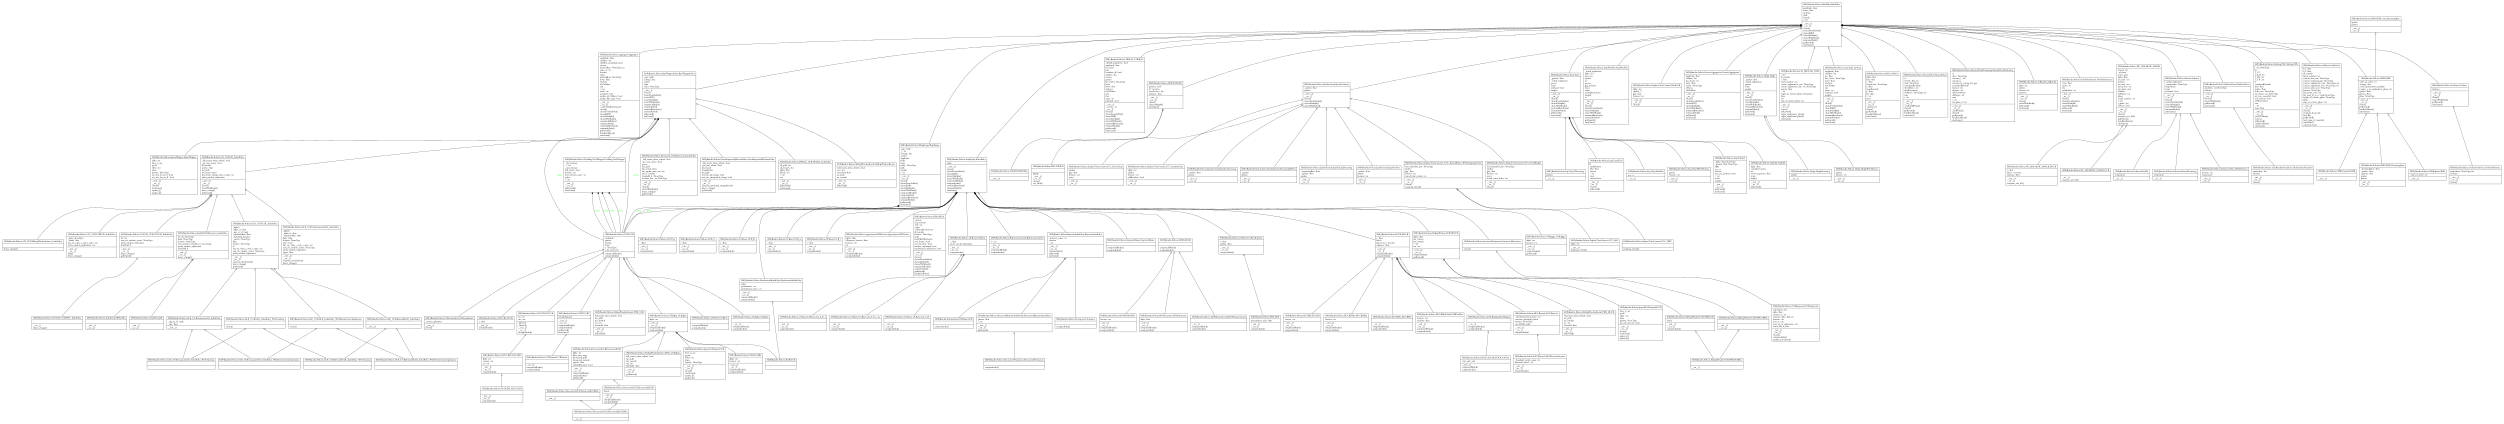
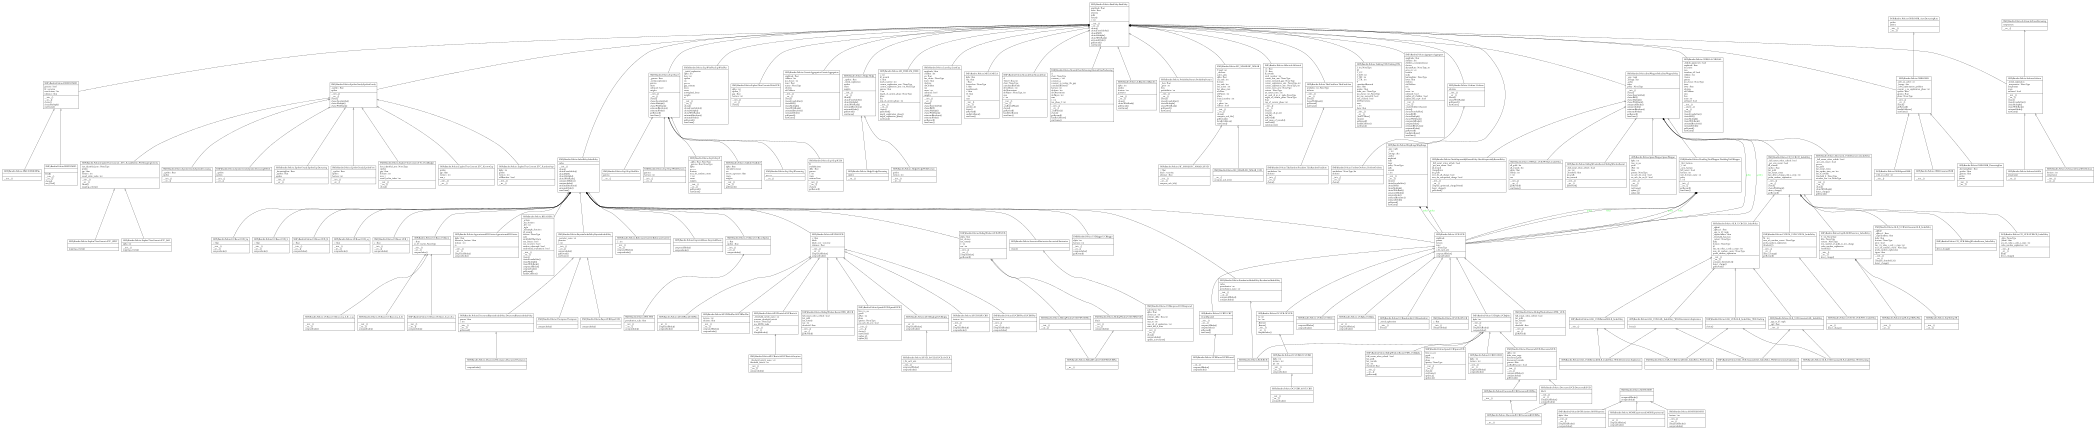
edge "SMPyBandits.Policies.Softmax.SoftmaxDecreasing" -> "SMPyBandits.Policies.Softmax.Softmax": reversed
edge "SMPyBandits.Policies.MOSS.MOSS" -> "SMPyBandits.Policies.IndexPolicy.IndexPolicy": removed
